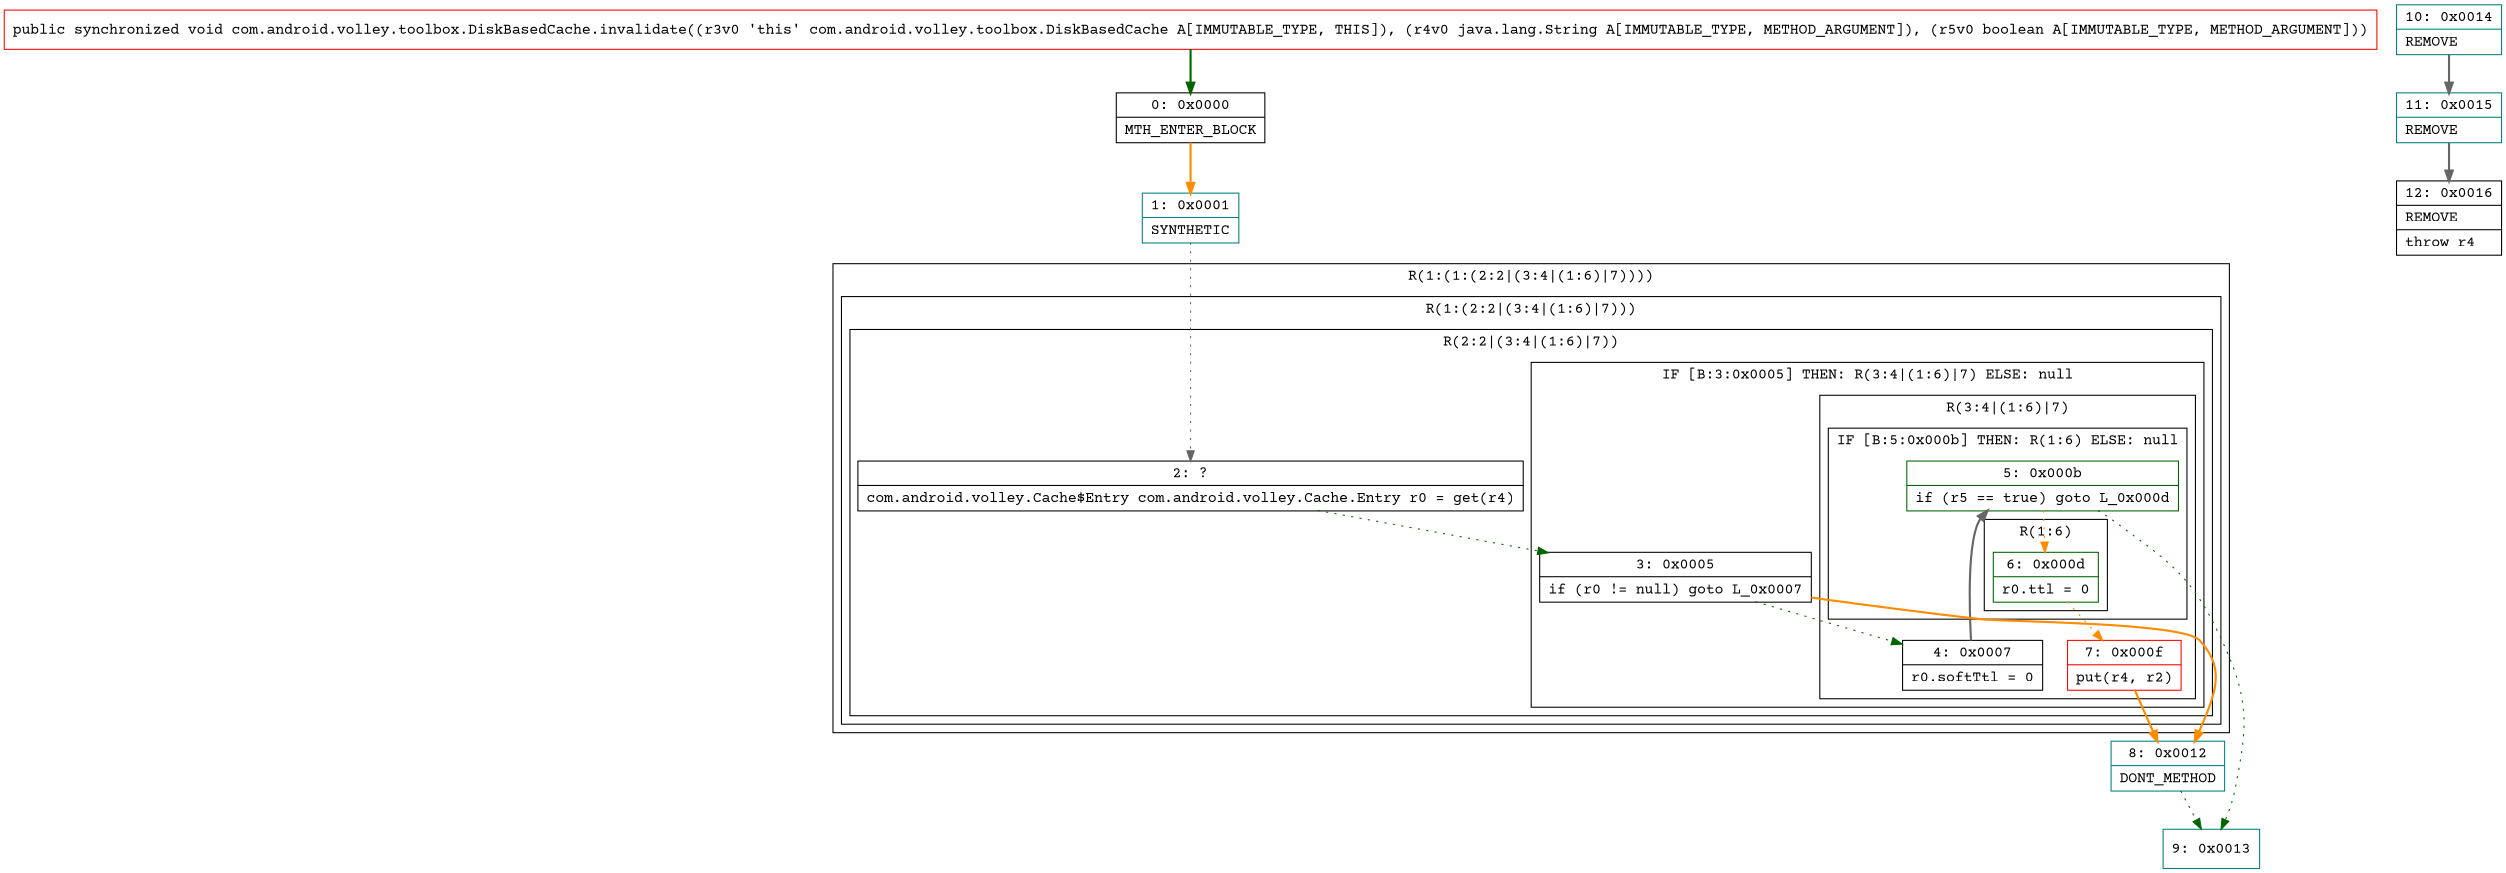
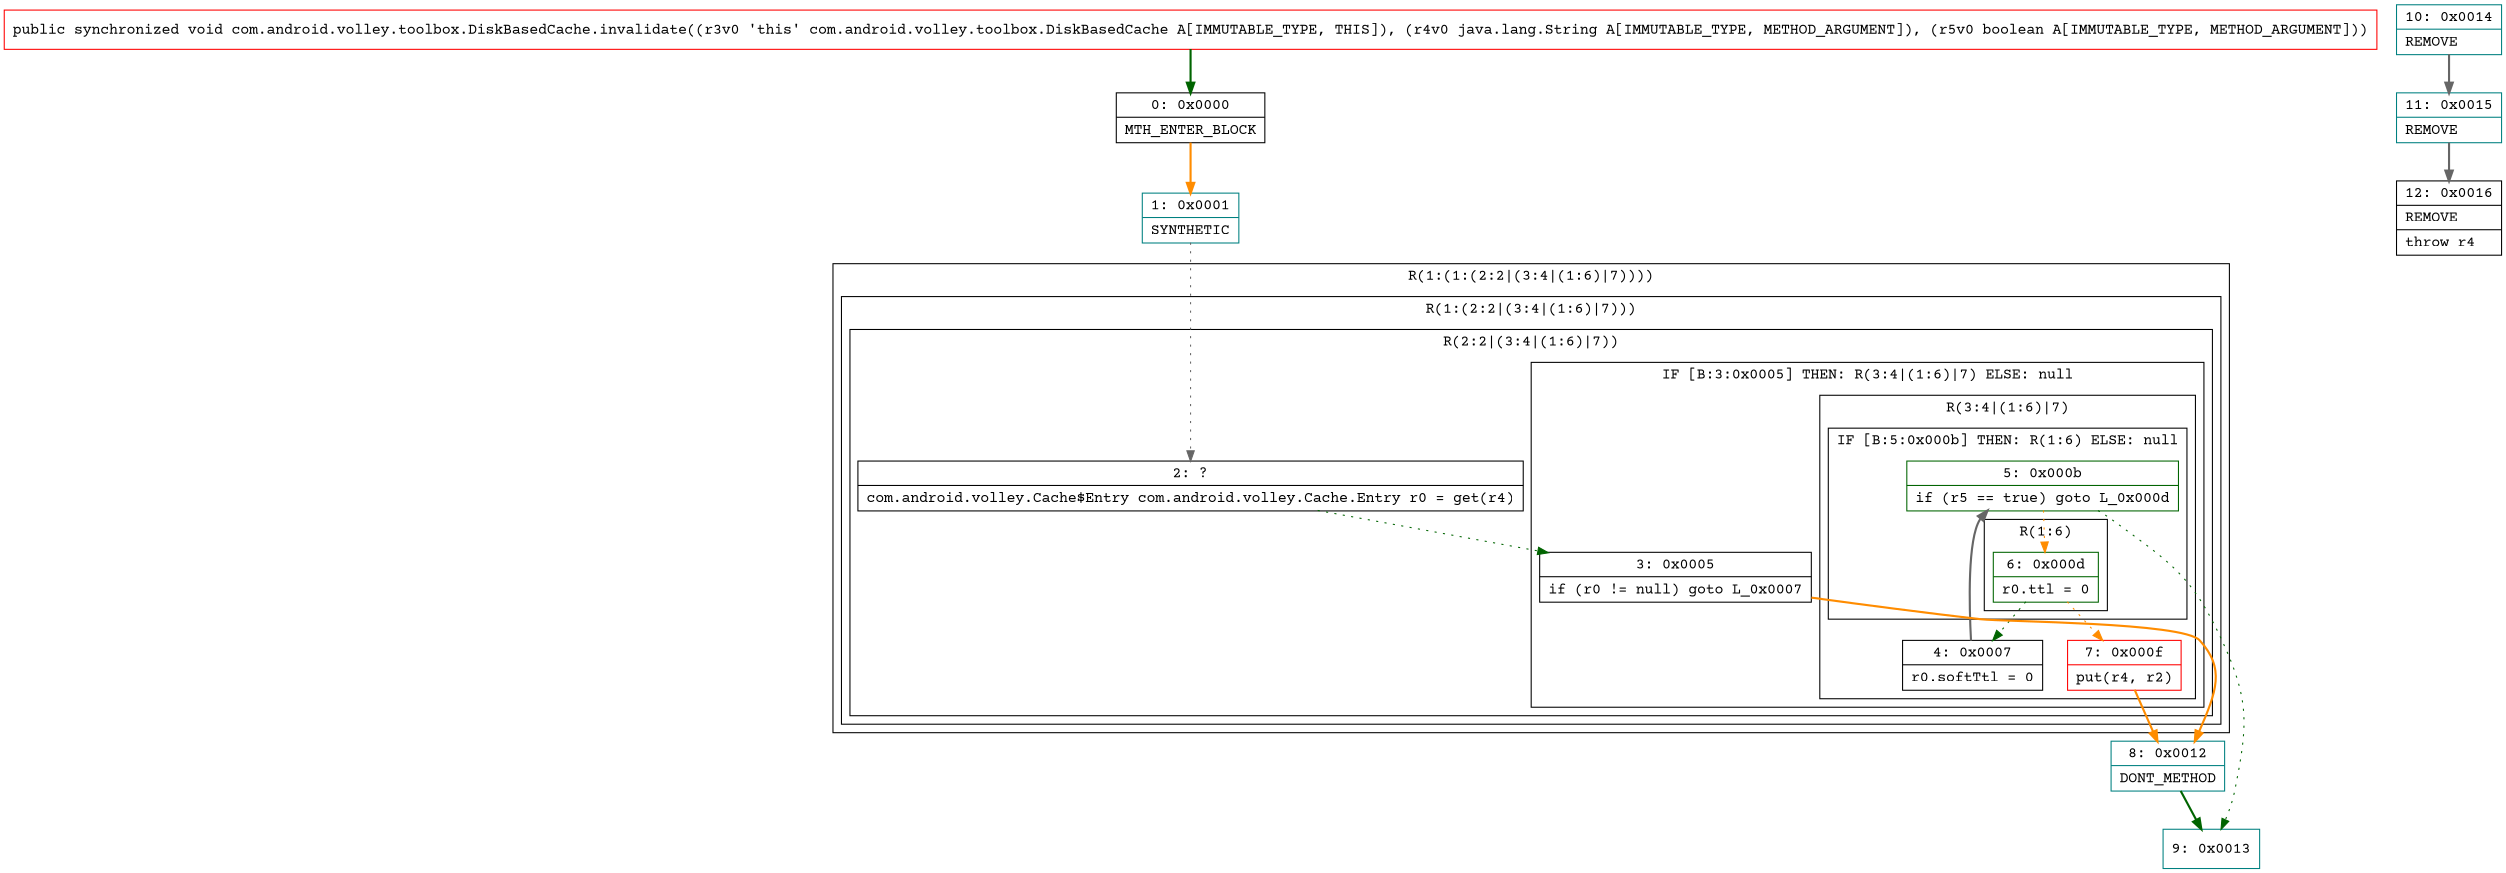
edge "3: 0x0005" -> "4: 0x0007": now "6: 0x000d" -> "4: 0x0007"
edge "8: 0x0012" -> "9: 0x0013": style dotted -> bold
